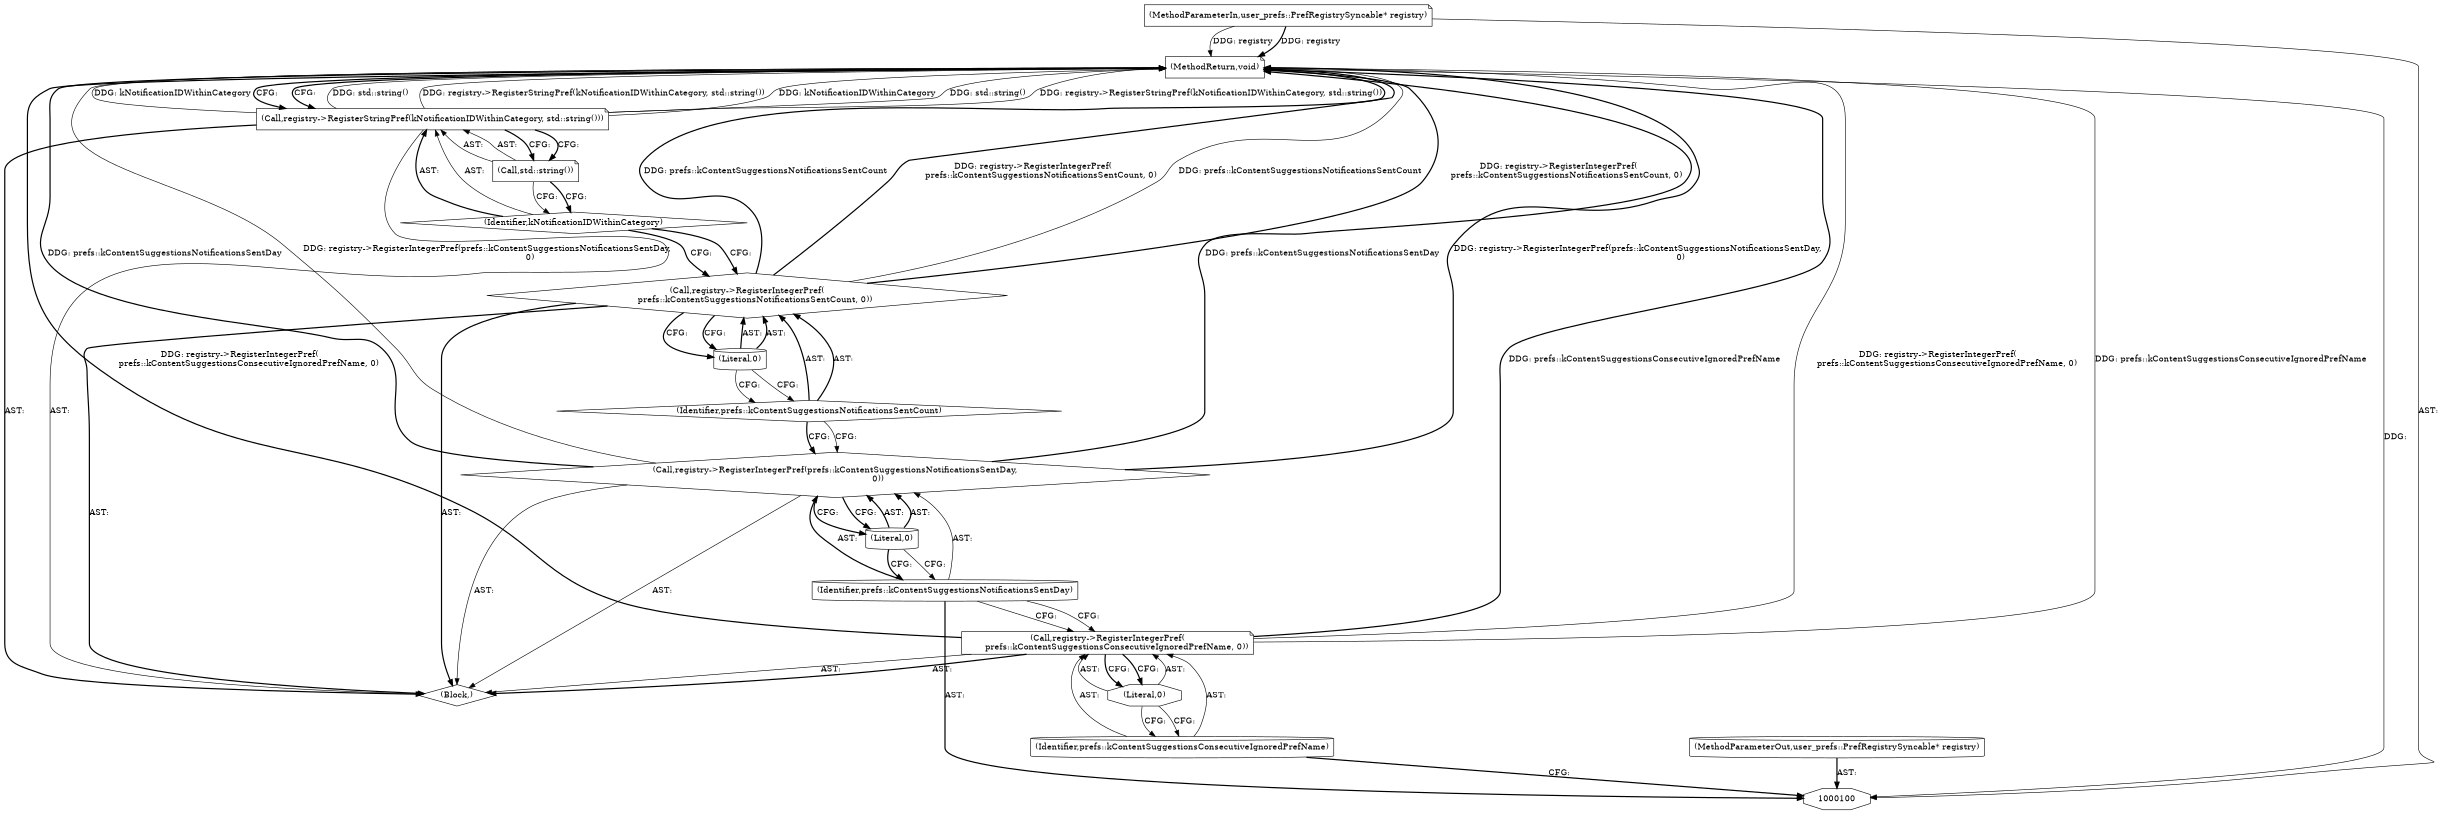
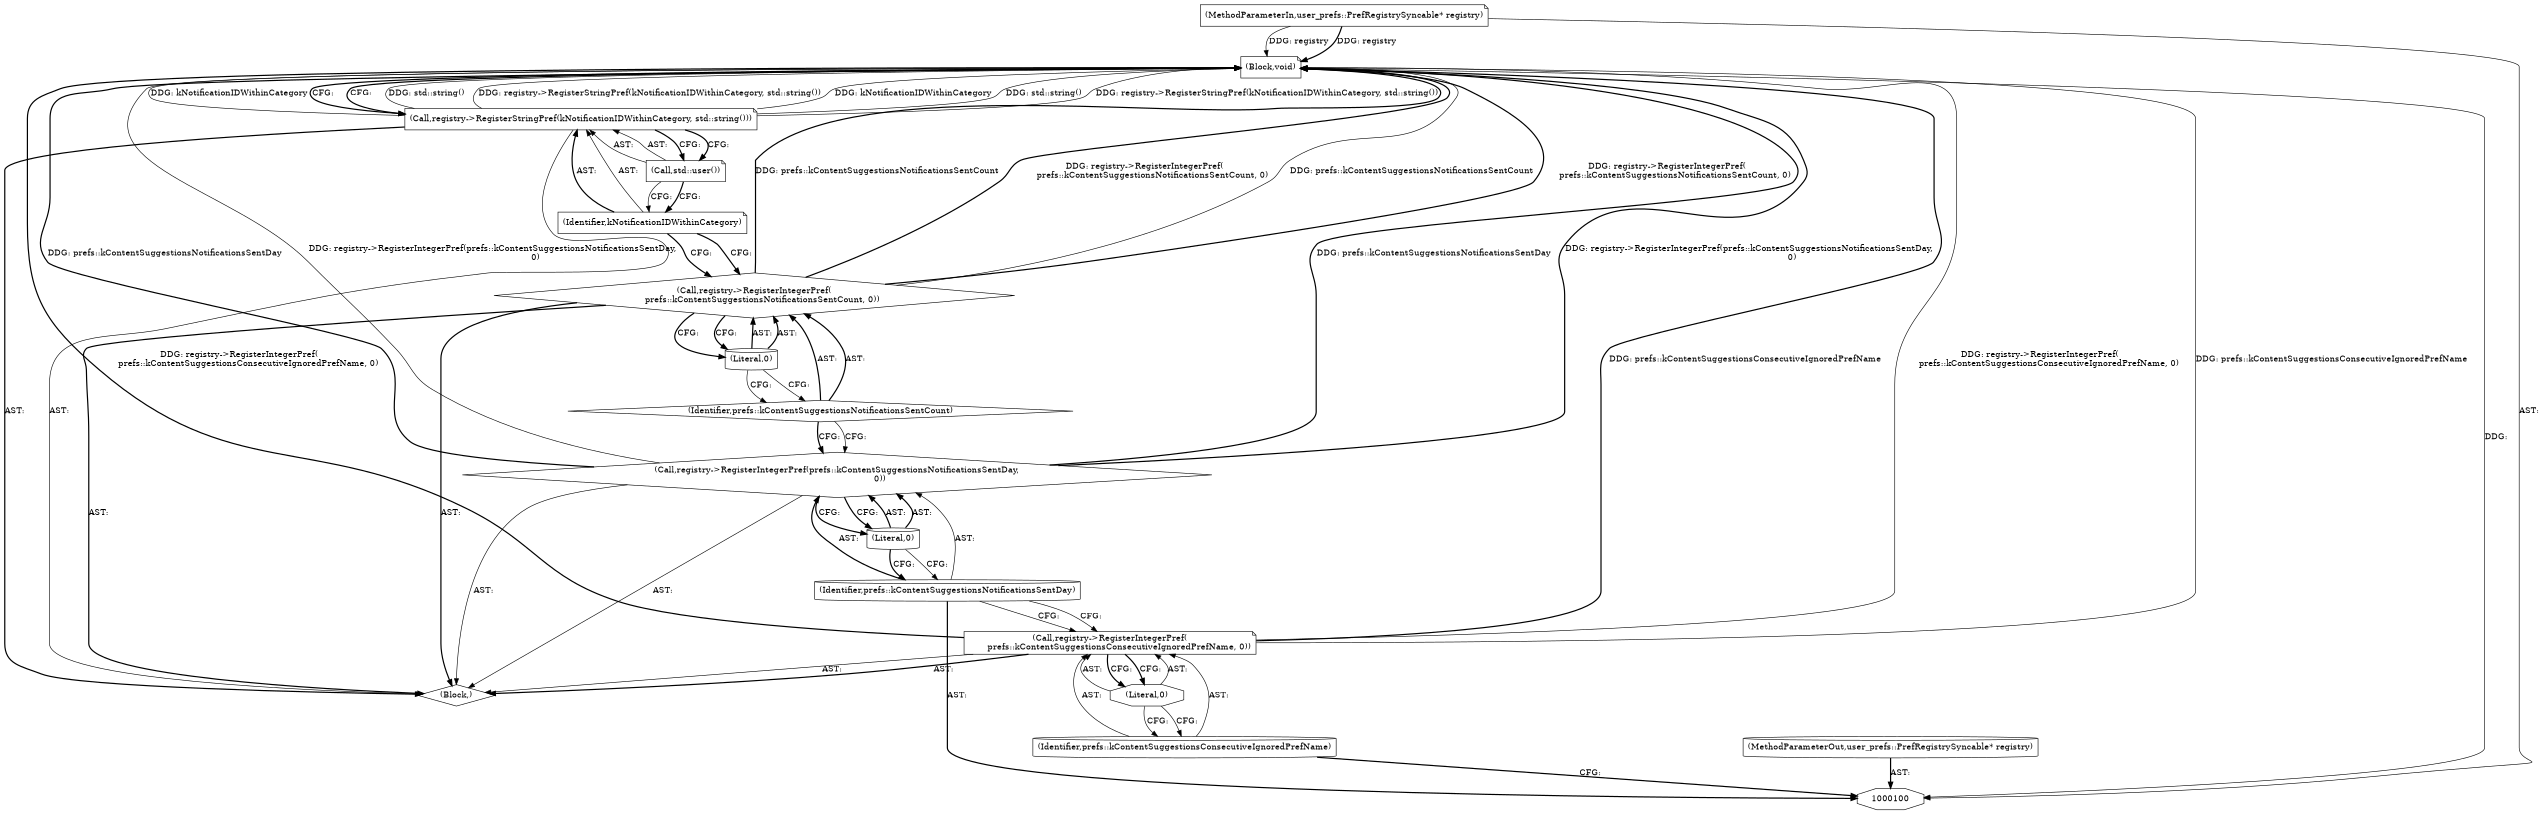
node "(MethodReturn,void)": label "(MethodReturn,void)" -> "(Block,void)"
node "(Call,std::string())": label "(Call,std::string())" -> "(Call,std::user())"
node "(Identifier,kNotificationIDWithinCategory)": shape diamond -> note
